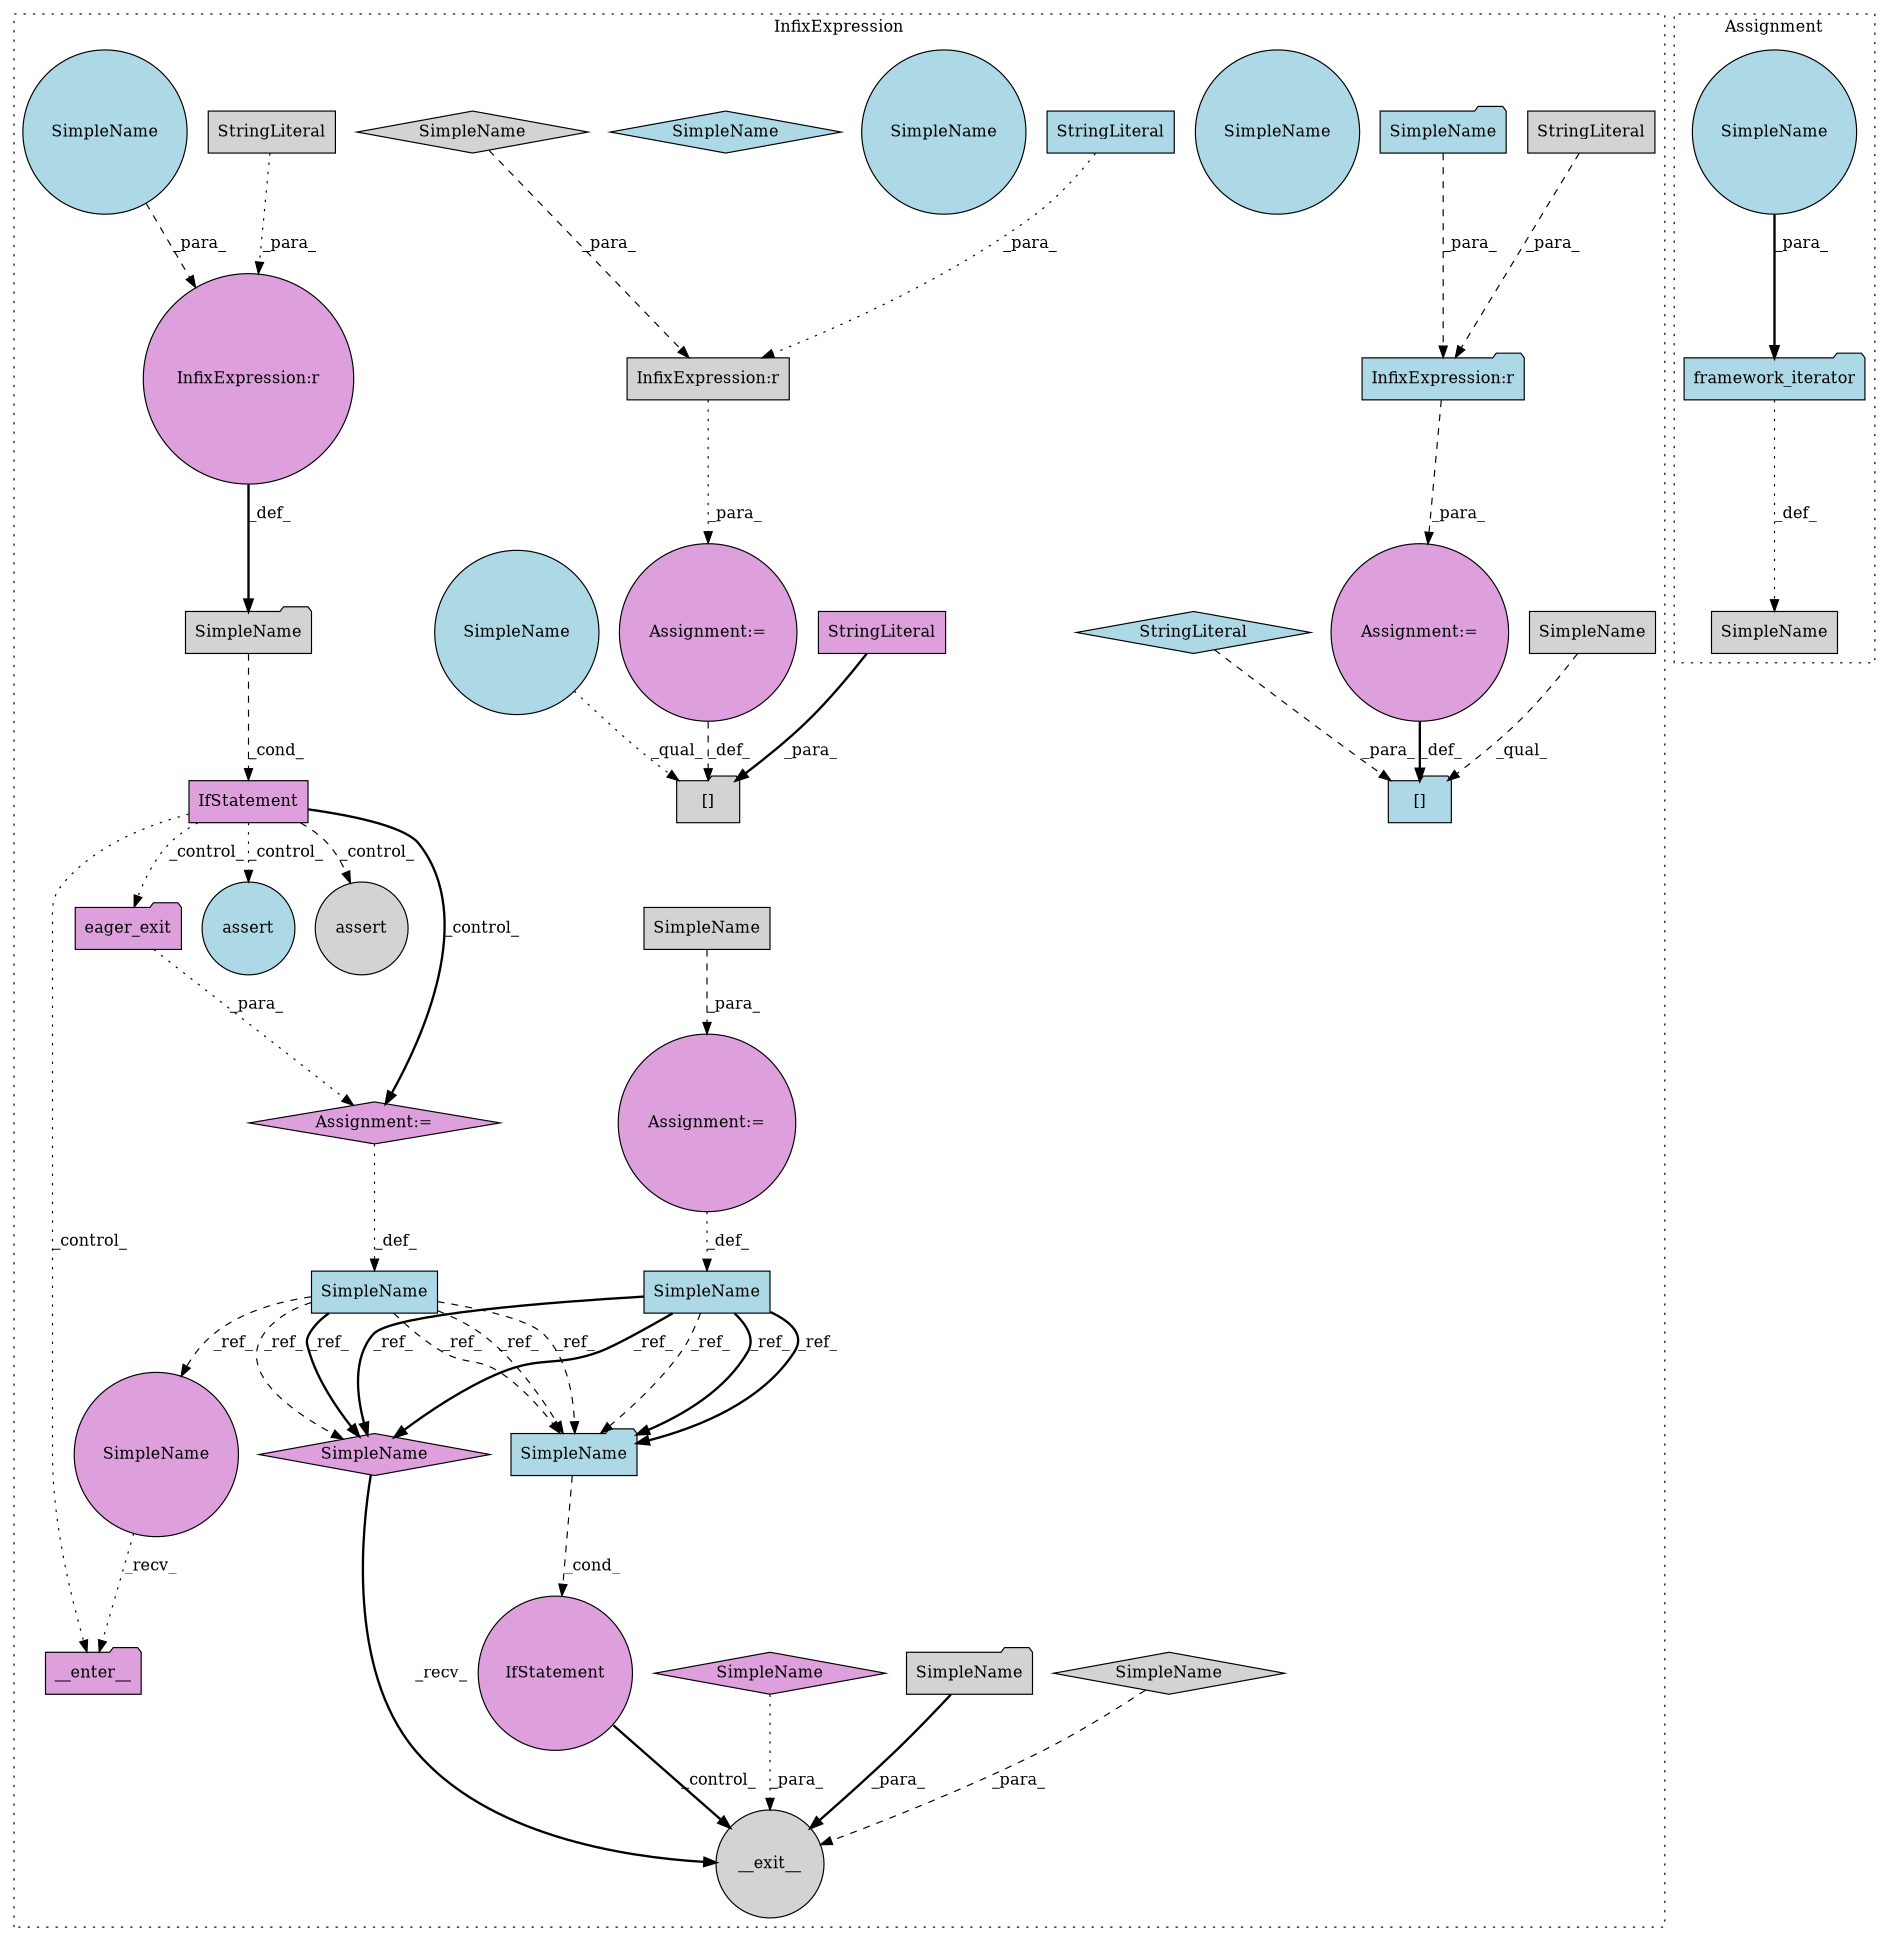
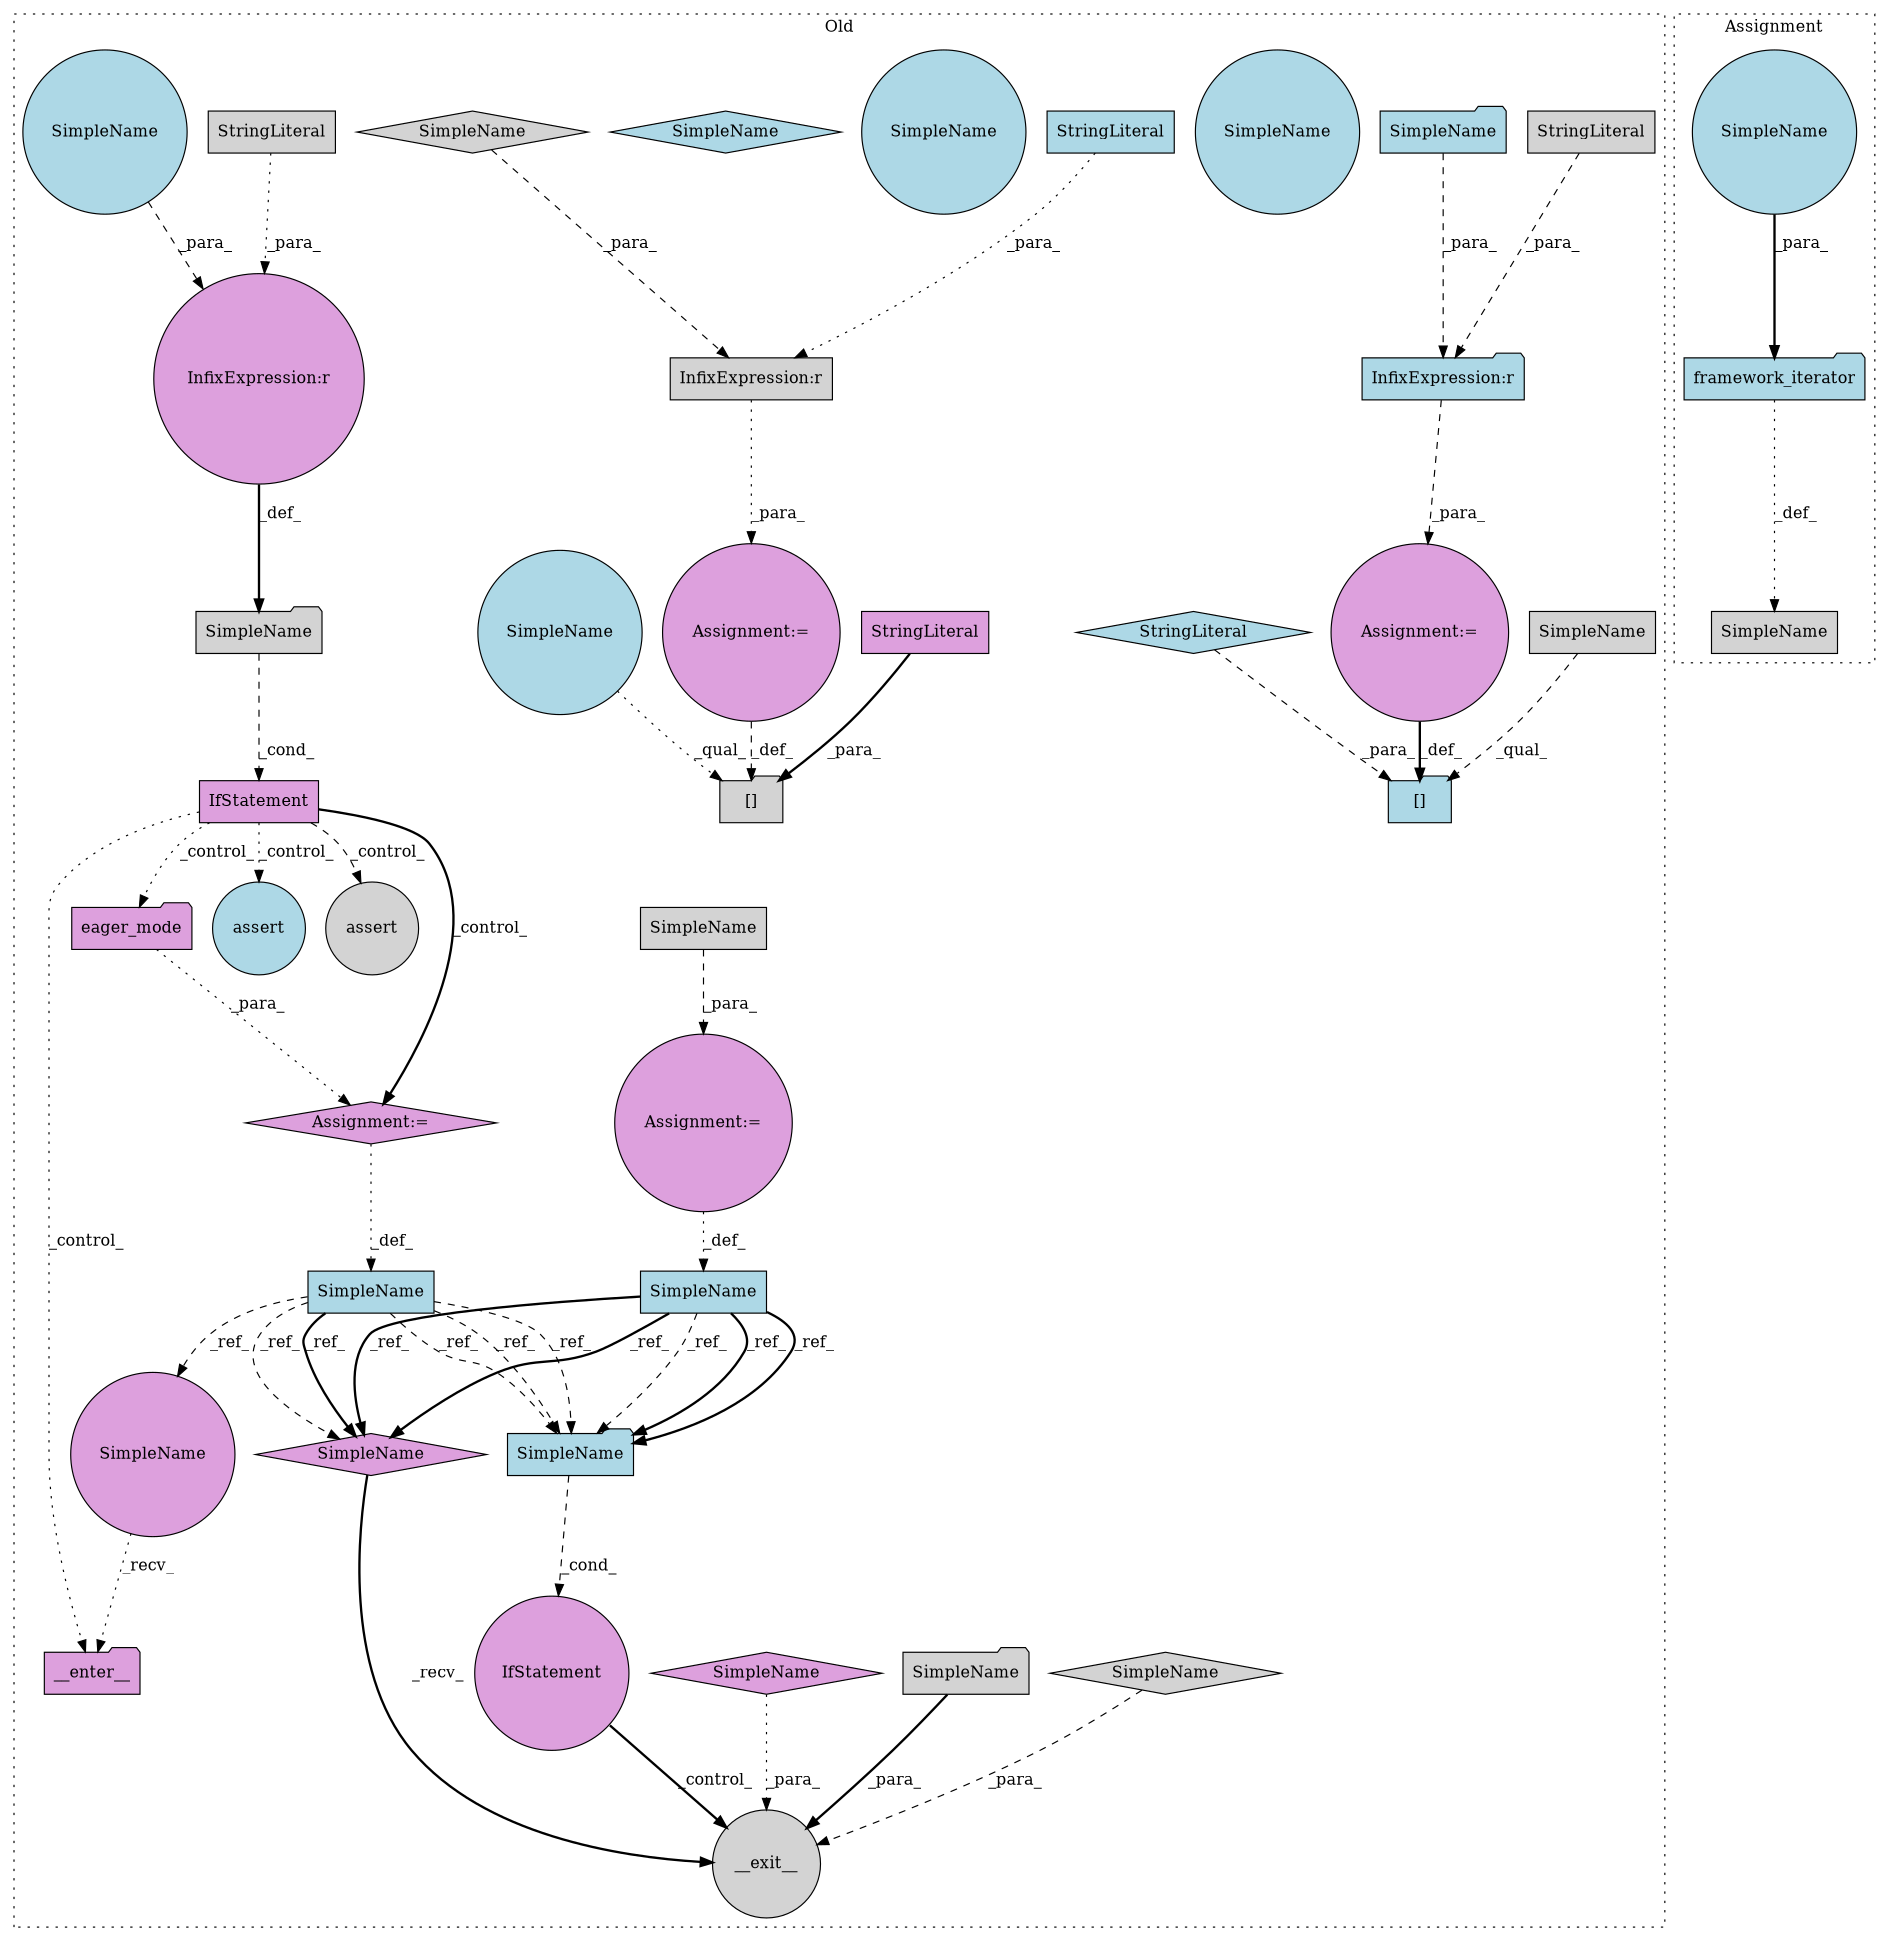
cluster "InfixExpression": label "InfixExpression" -> "Old"
node "eager_exit": label "eager_exit" -> "eager_mode"
